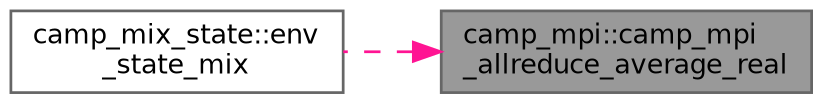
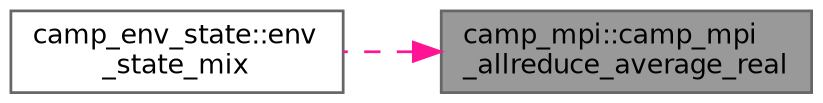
node "camp_mix_state::env _state_mix": label "camp_mix_state::env _state_mix" -> "camp_env_state::env _state_mix"
